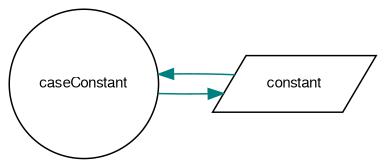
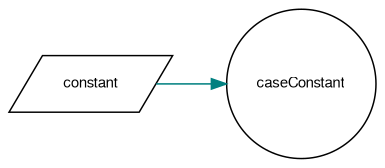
edge "caseConstant" -> "constant": removed
